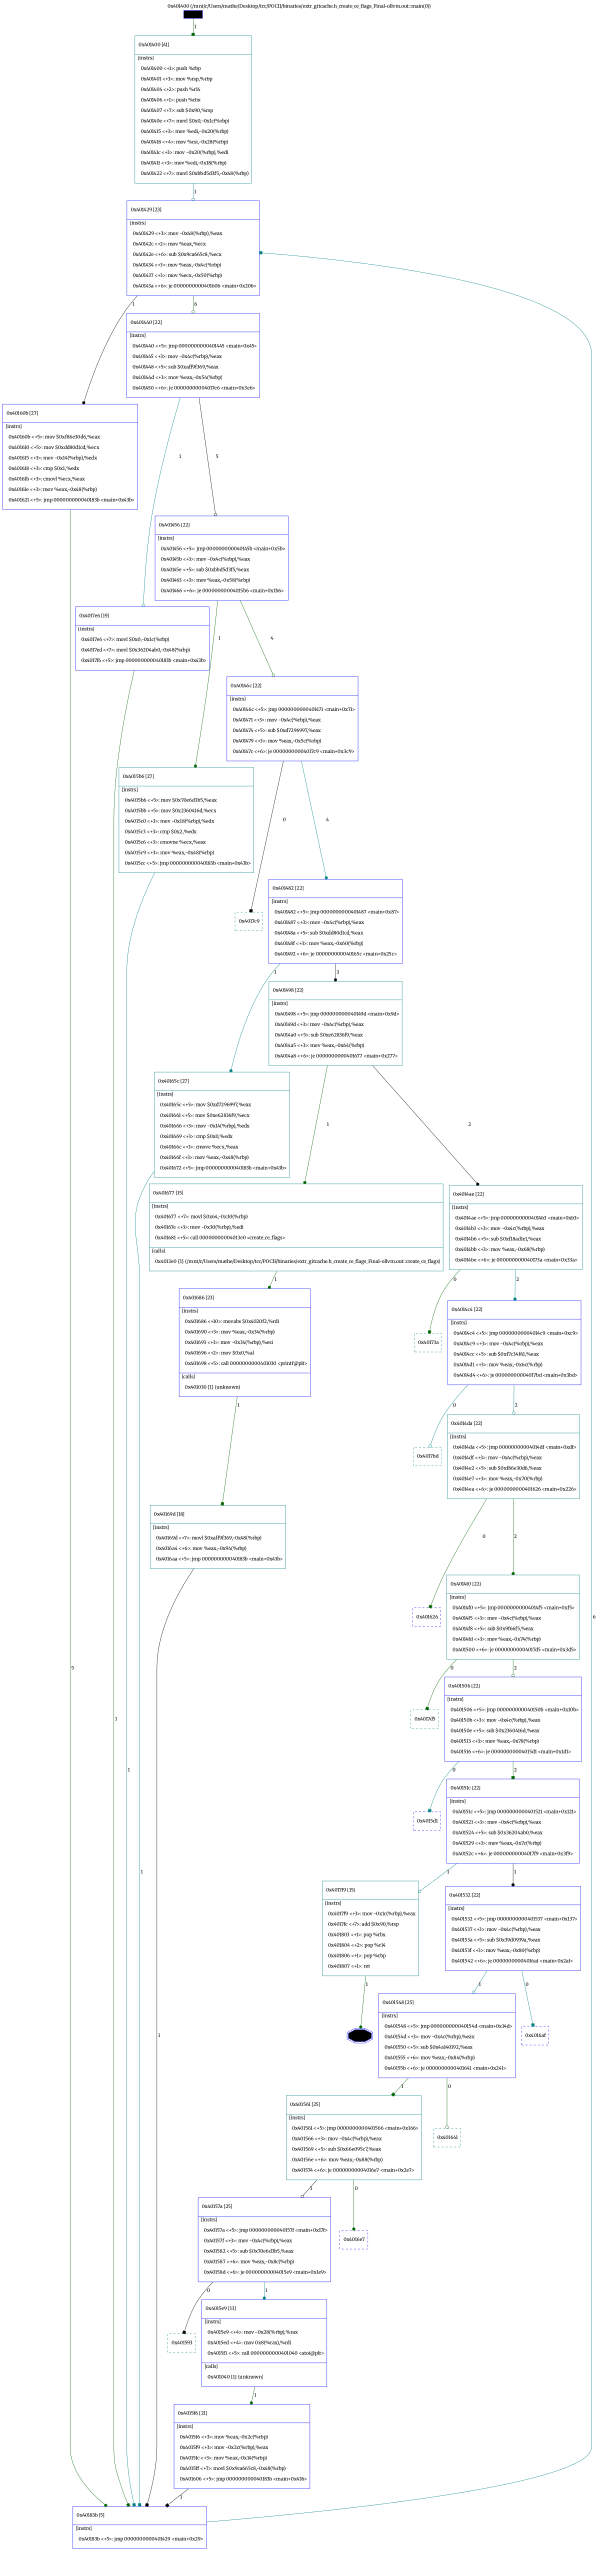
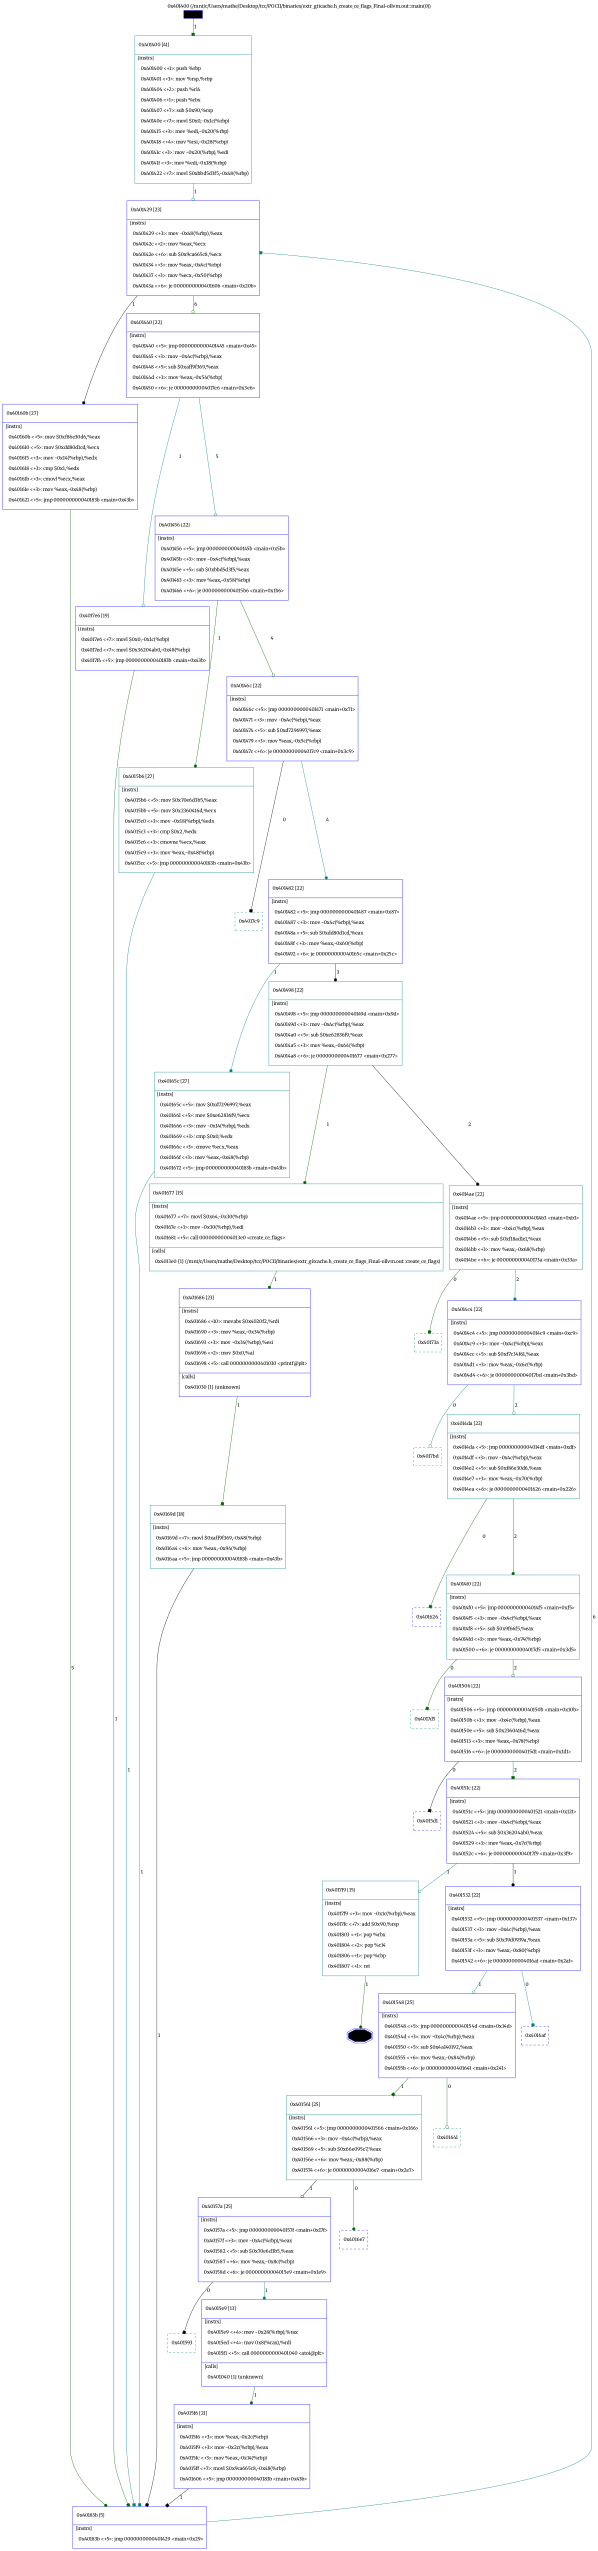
edge "0x401440 [22]" -> "0x401456 [22]": color black -> teal
edge "0x401506 [22]" -> "0x4015d1": color teal -> black
